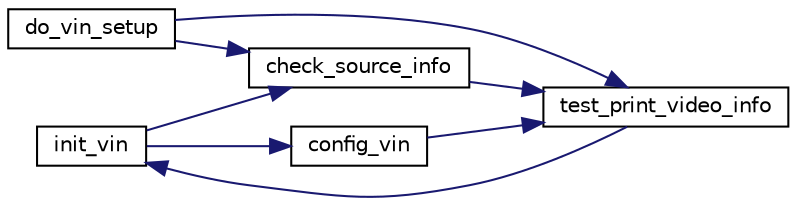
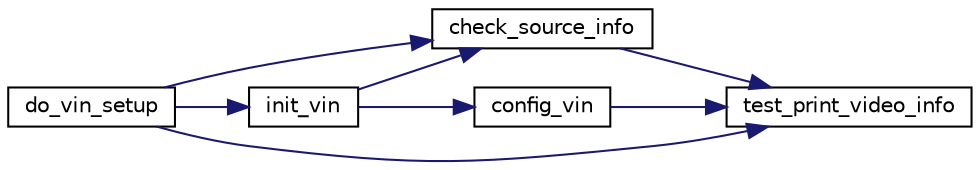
edge "test_print_video_info" -> "init_vin": now "do_vin_setup" -> "init_vin"
